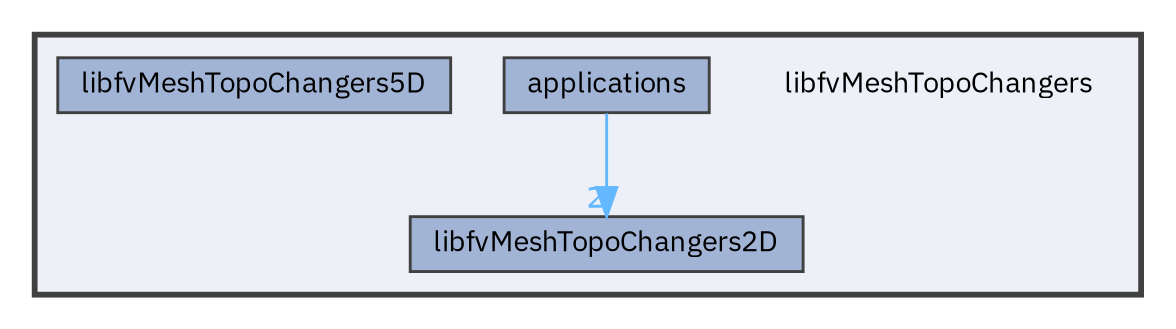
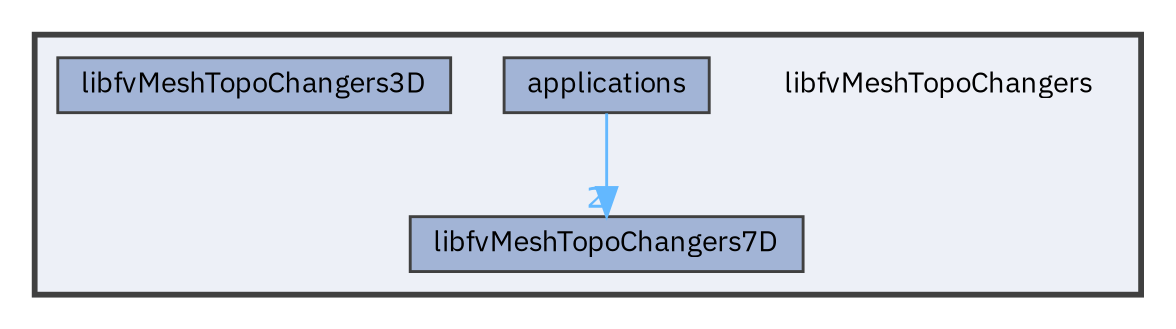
node "libfvMeshTopoChangers5D": label "libfvMeshTopoChangers5D" -> "libfvMeshTopoChangers3D"
node "libfvMeshTopoChangers2D": label "libfvMeshTopoChangers2D" -> "libfvMeshTopoChangers7D"
